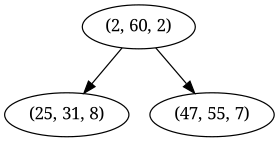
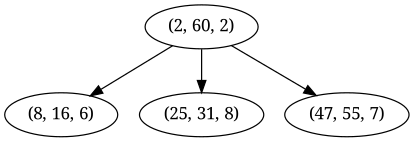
node "(8, 16, 6)": added
